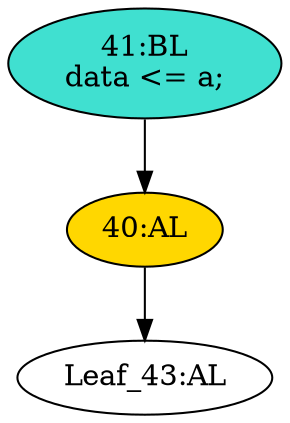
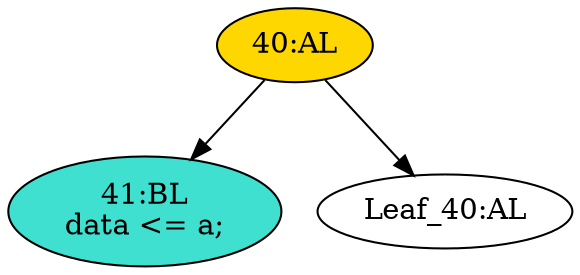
edge "41:BL data <= a;" -> "40:AL": reversed
node "Leaf_43:AL": label "Leaf_43:AL" -> "Leaf_40:AL"
